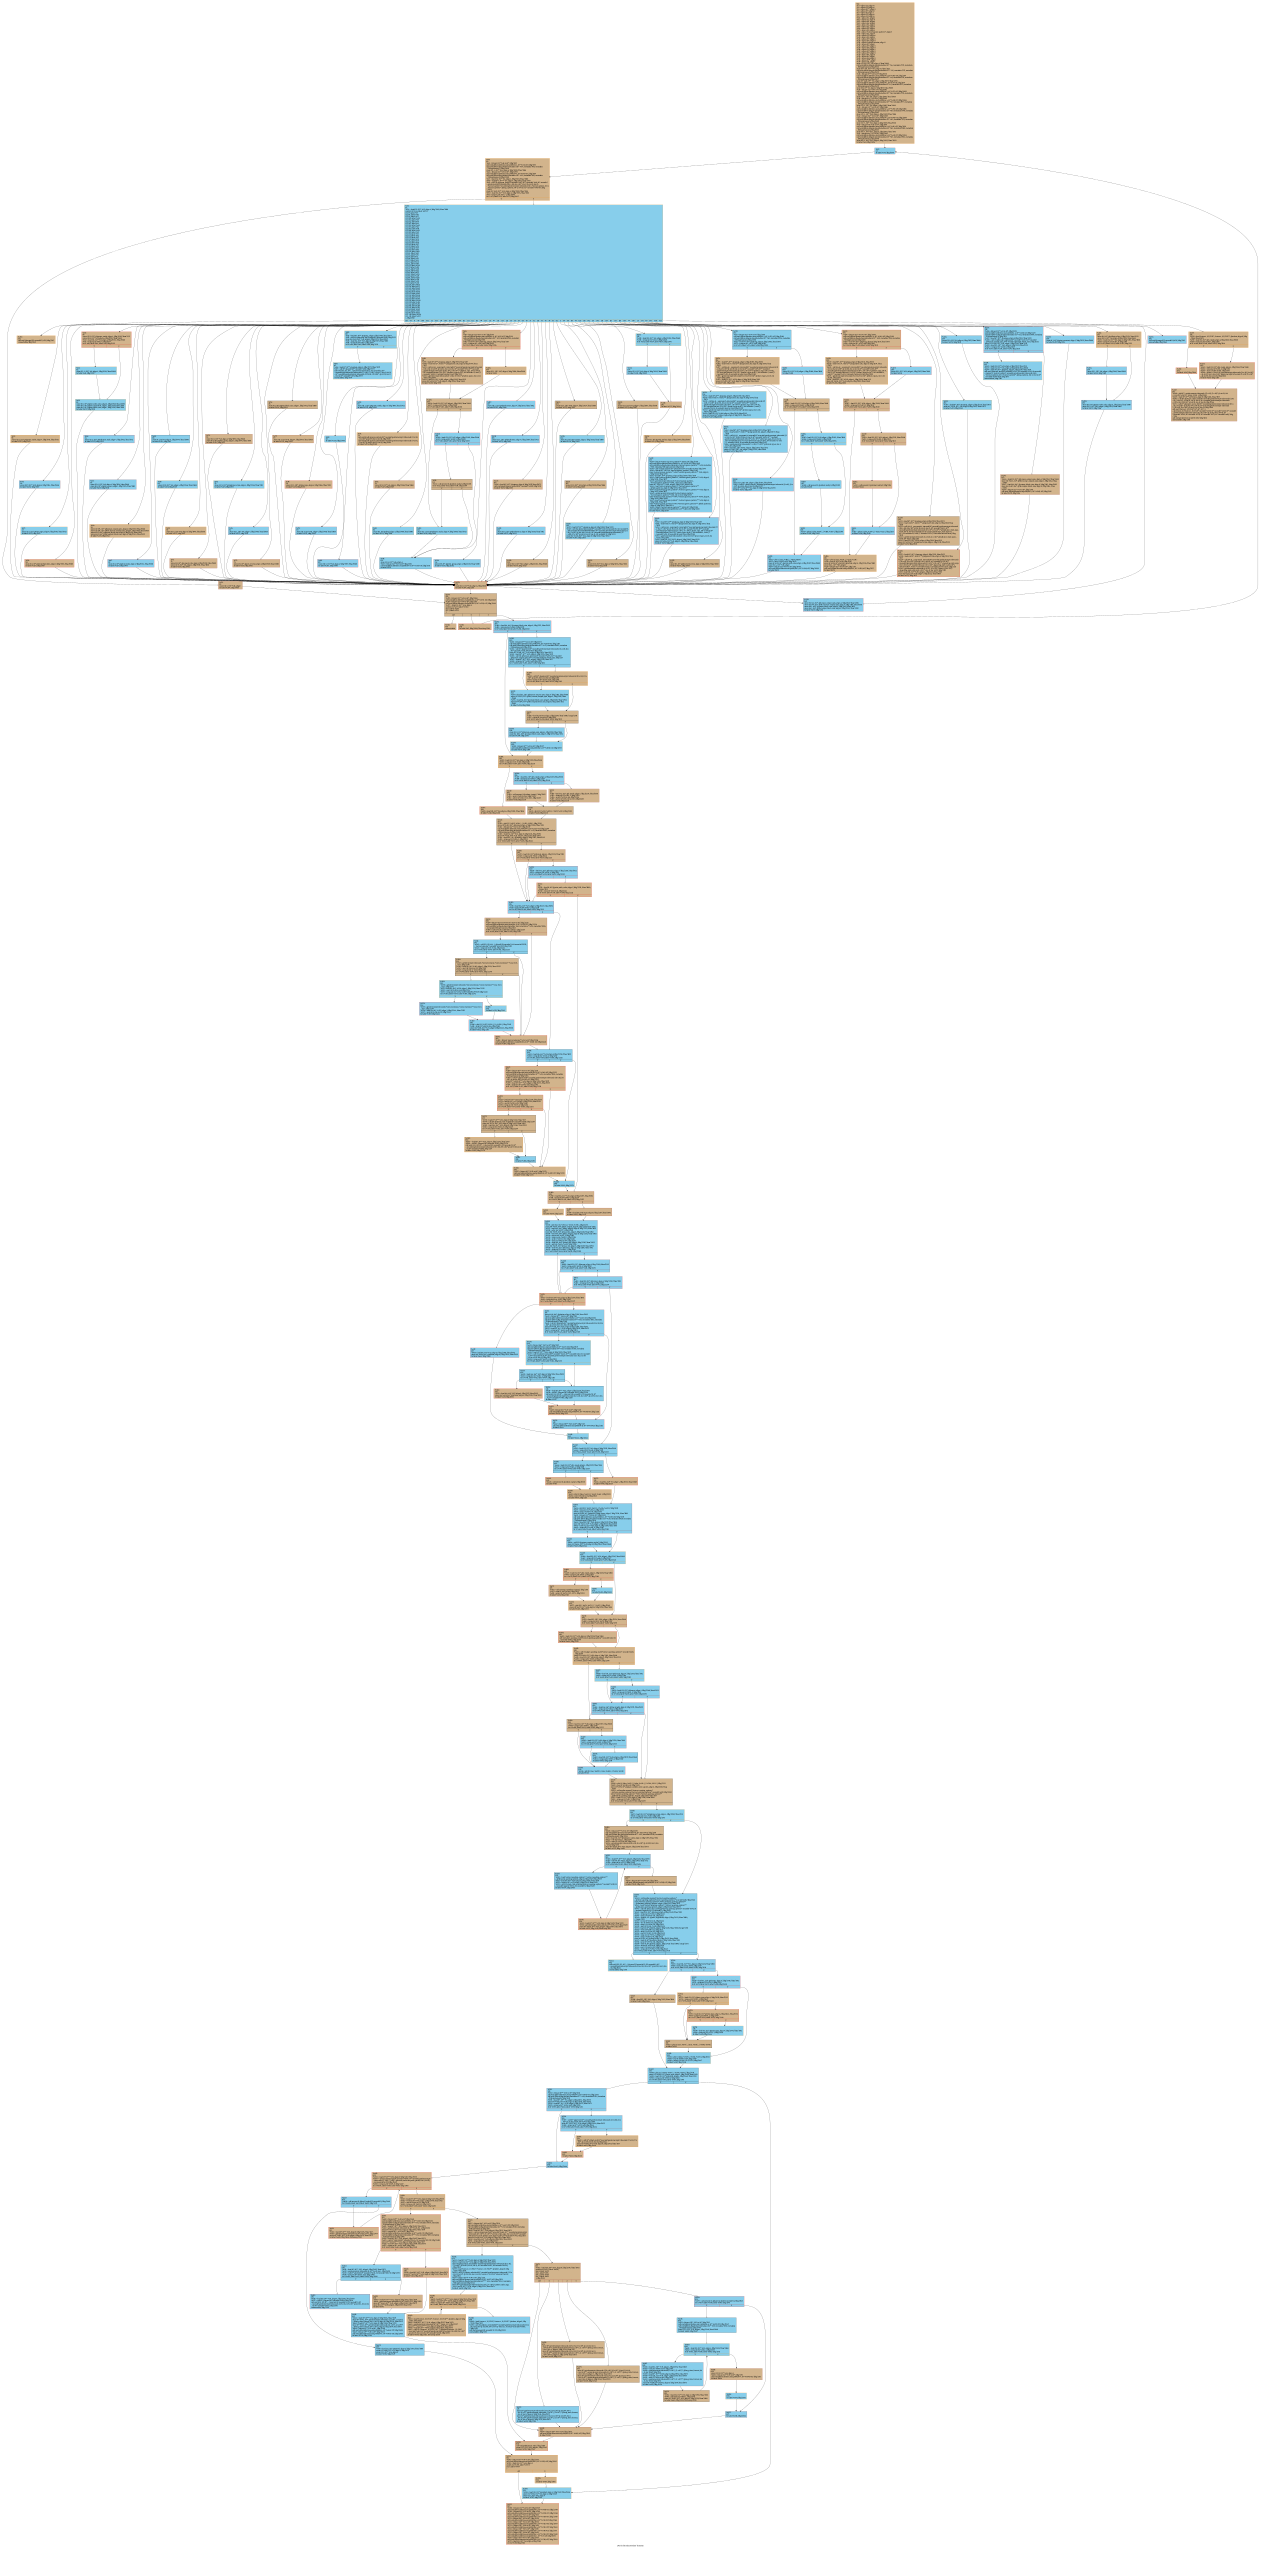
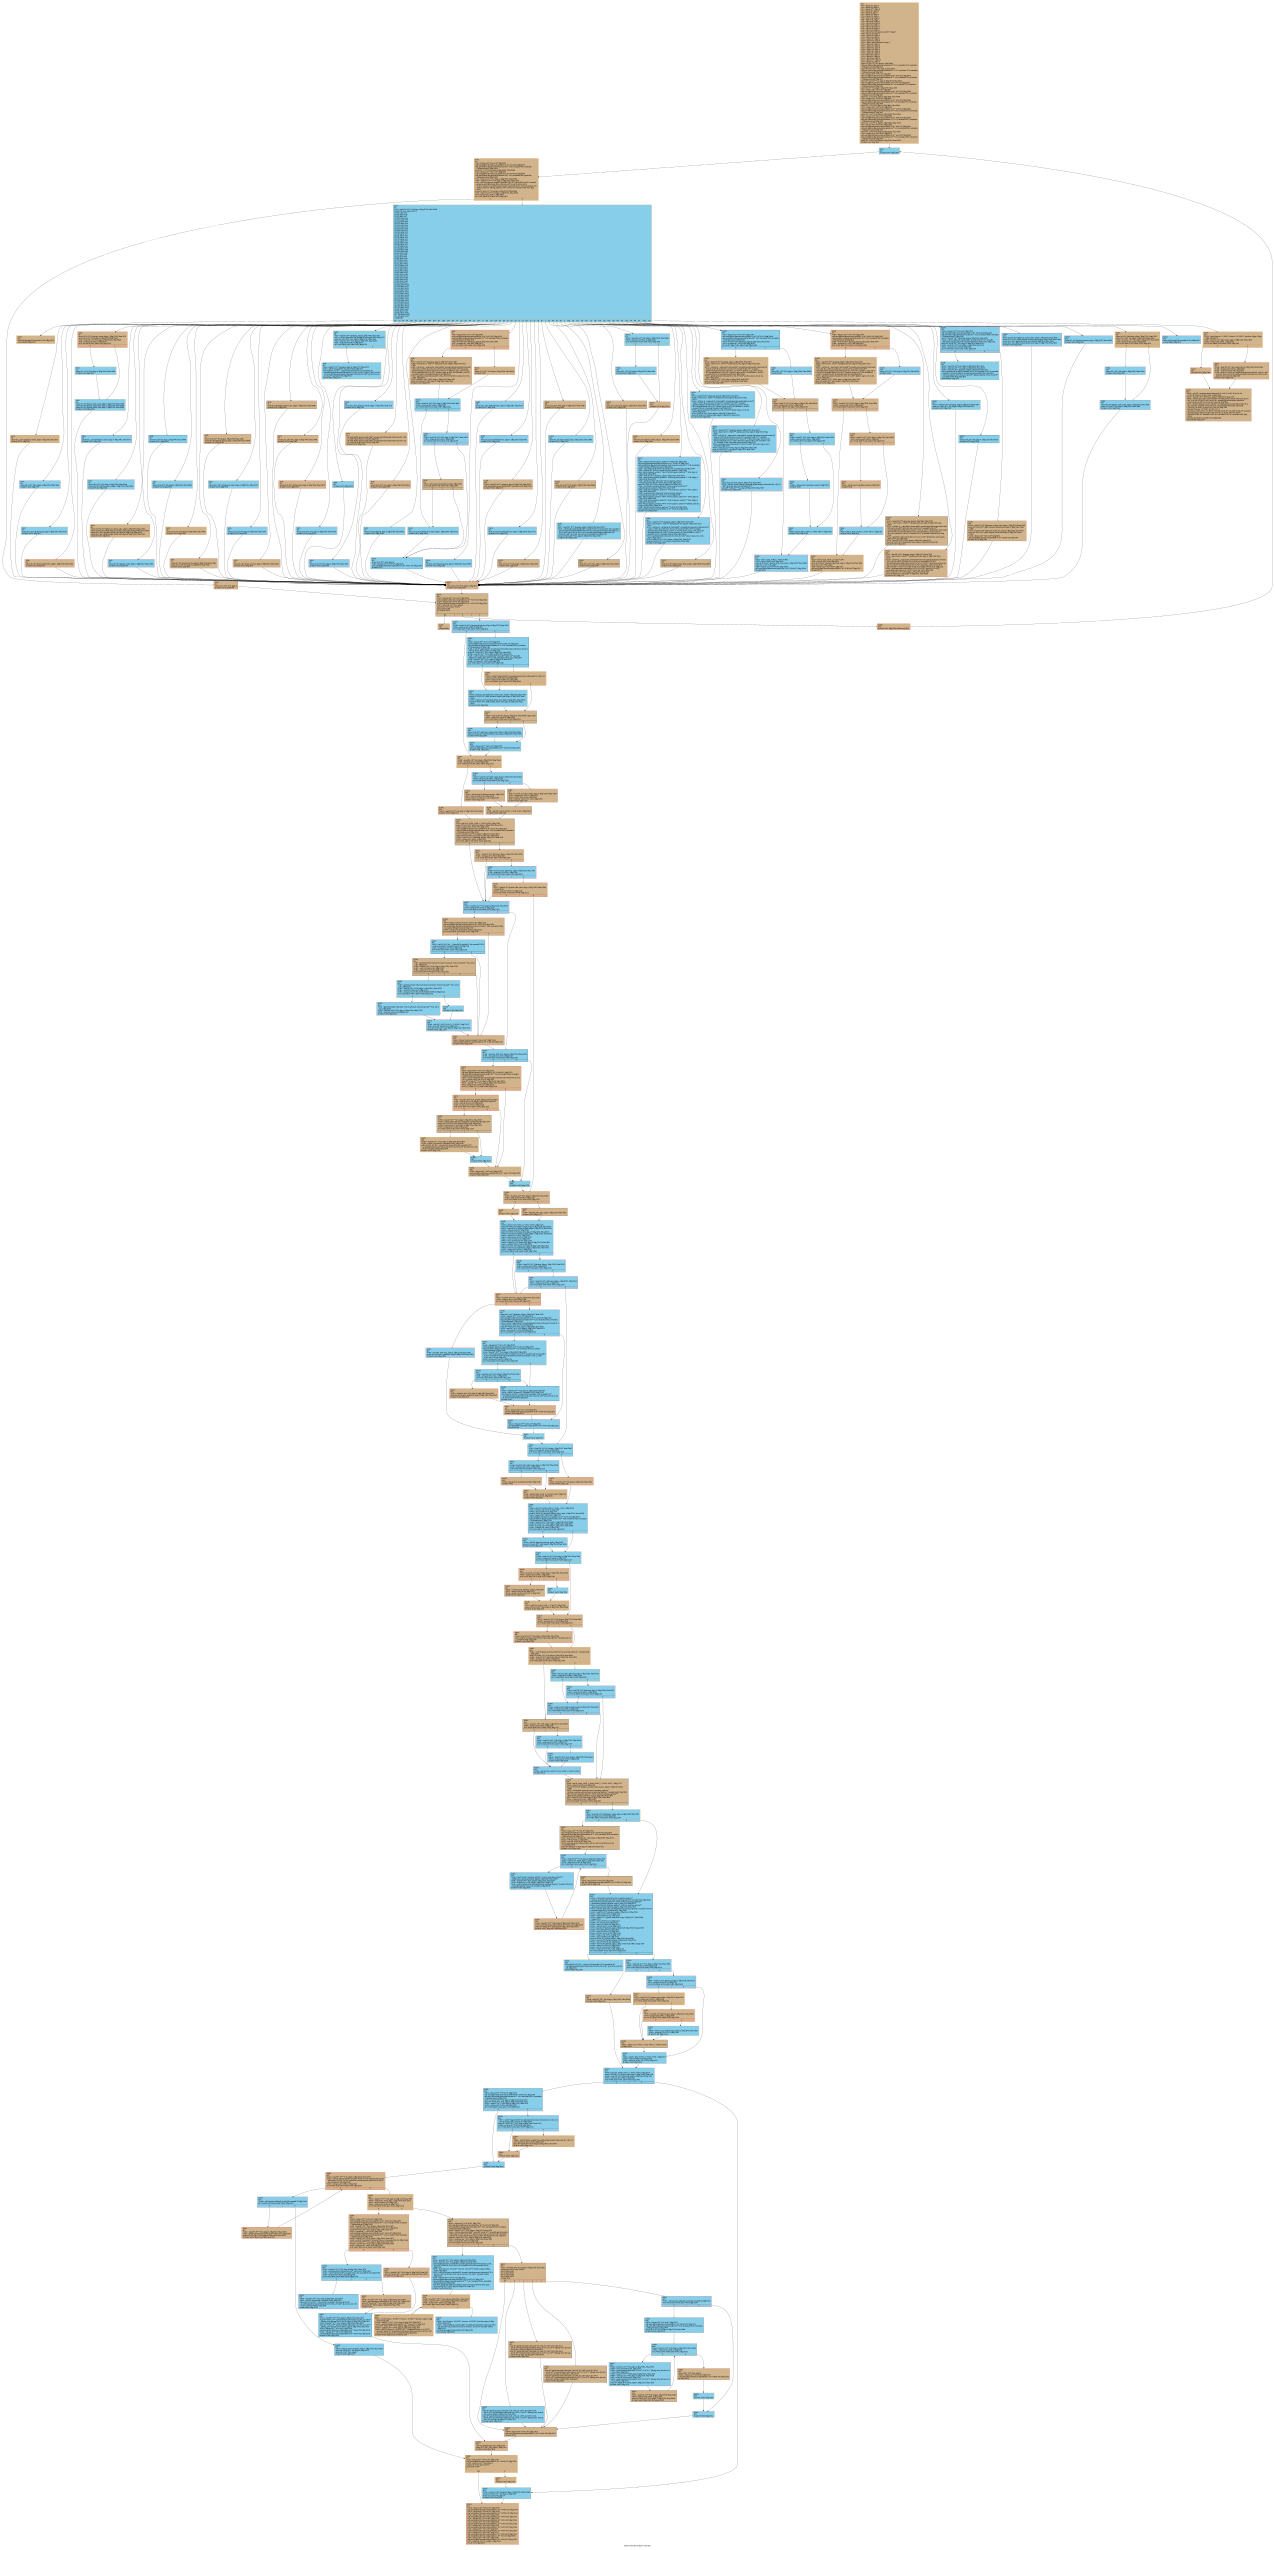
node "%105:": fillcolor tan -> skyblue
edge "%273:" -> "%249:": reversed
